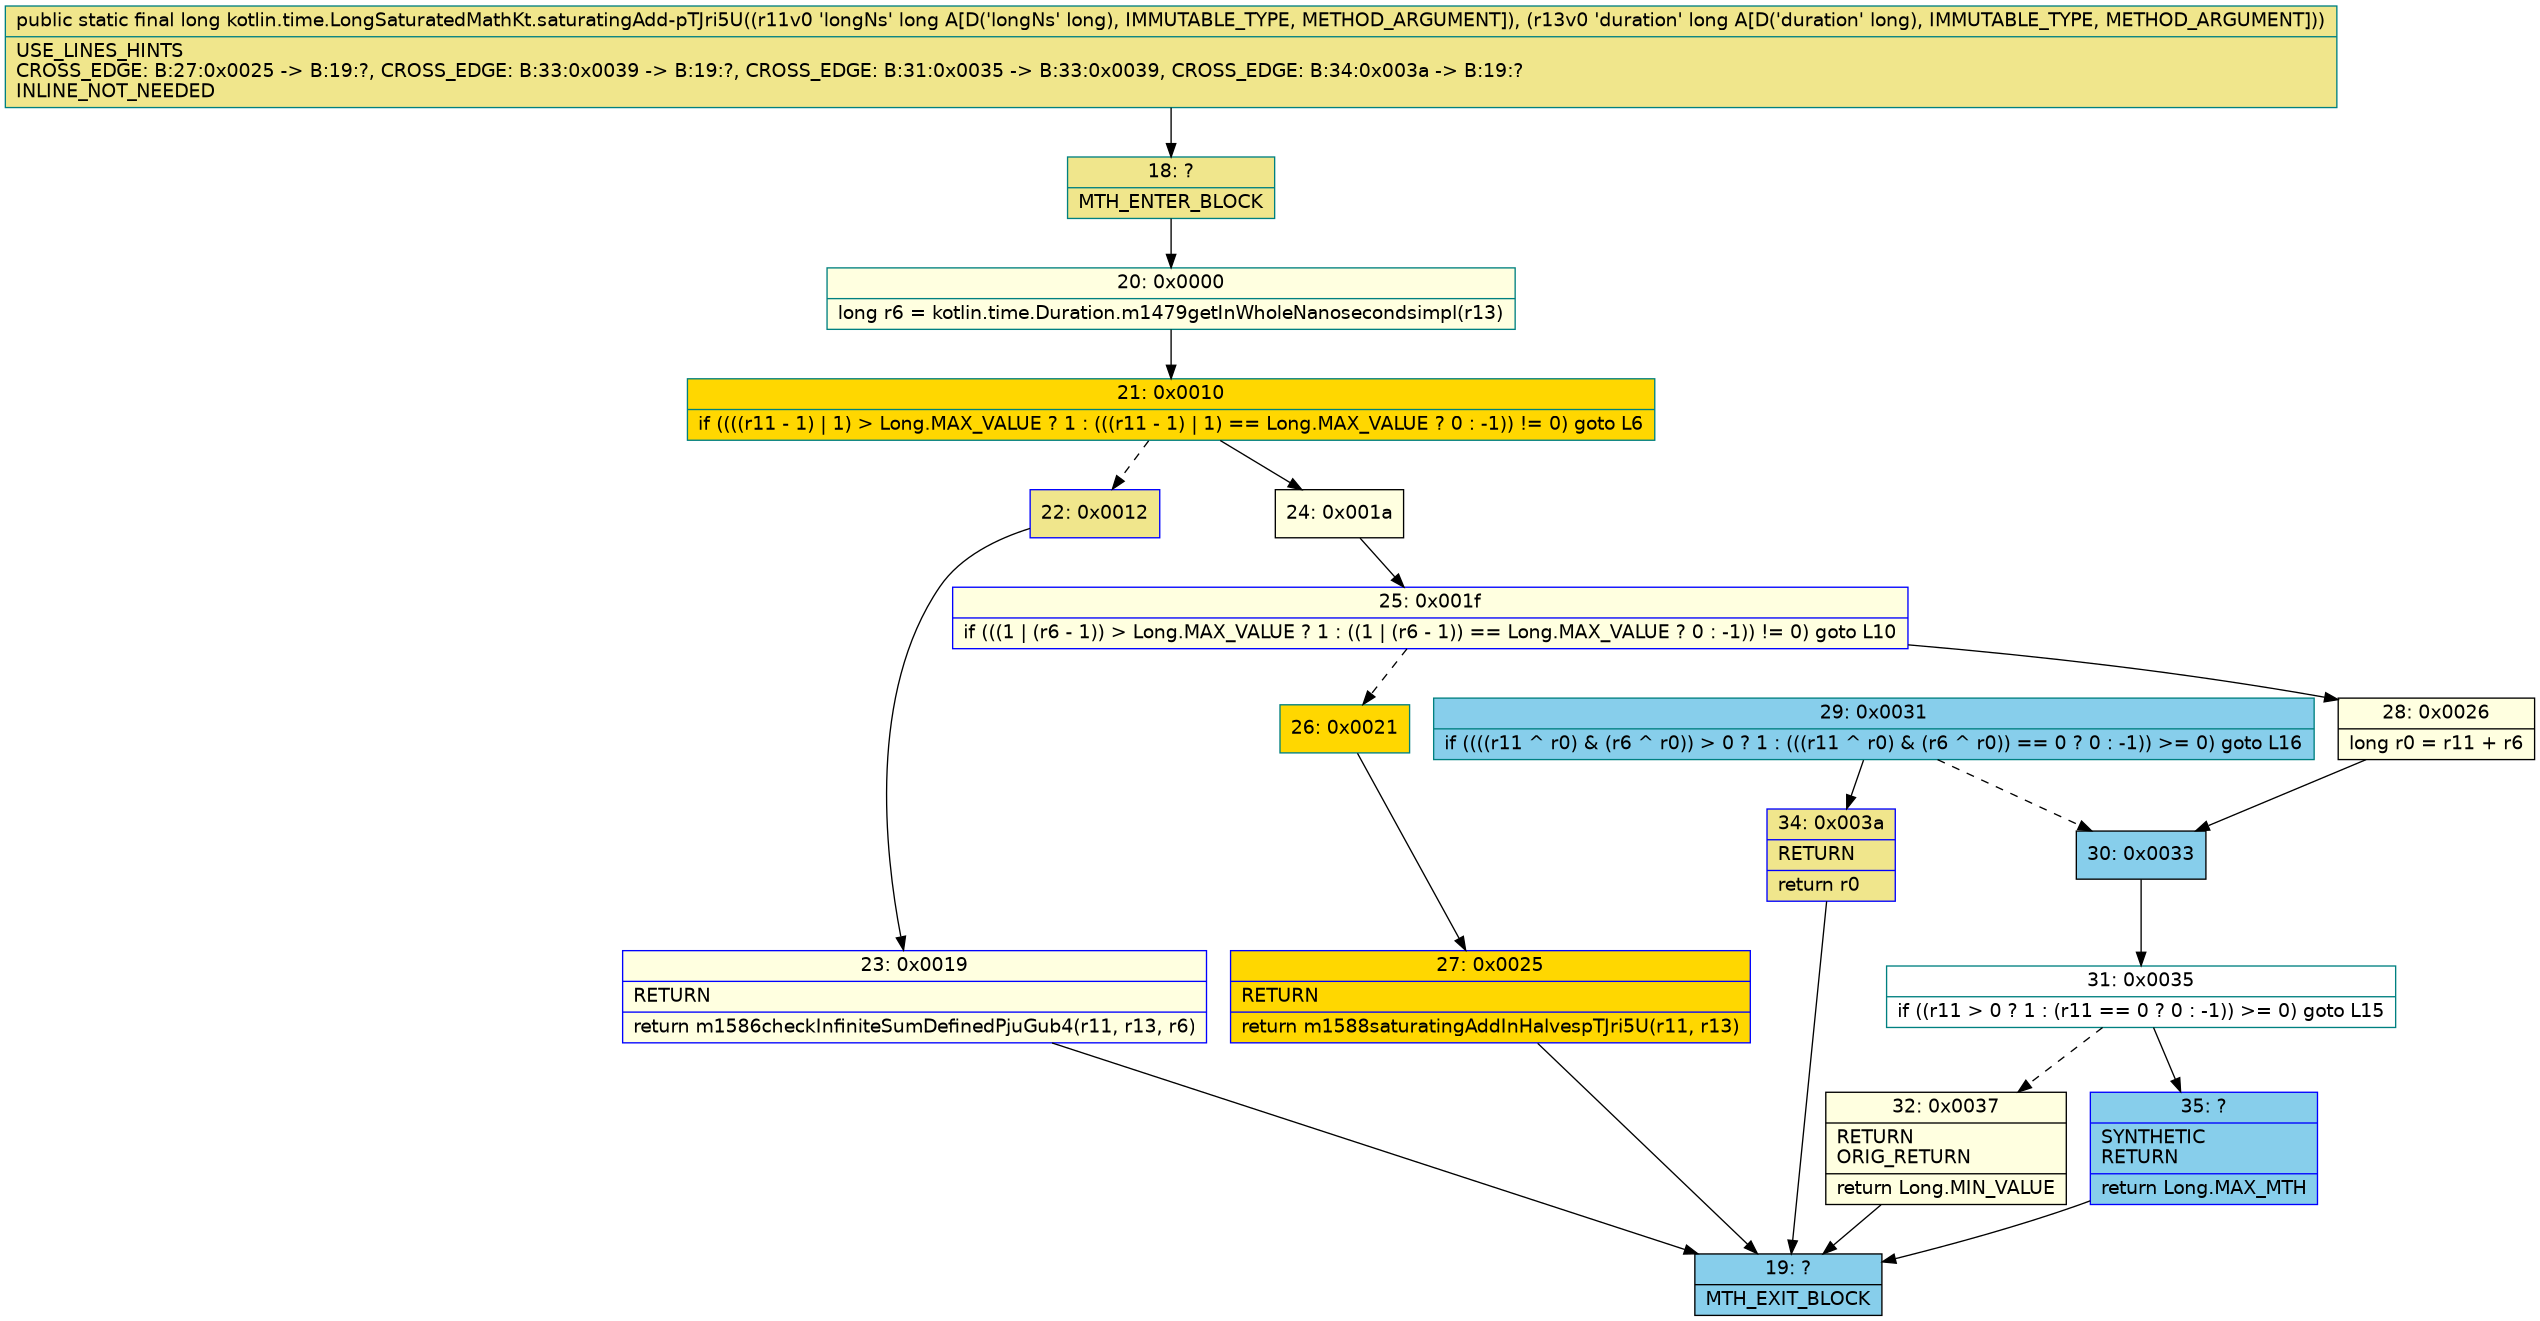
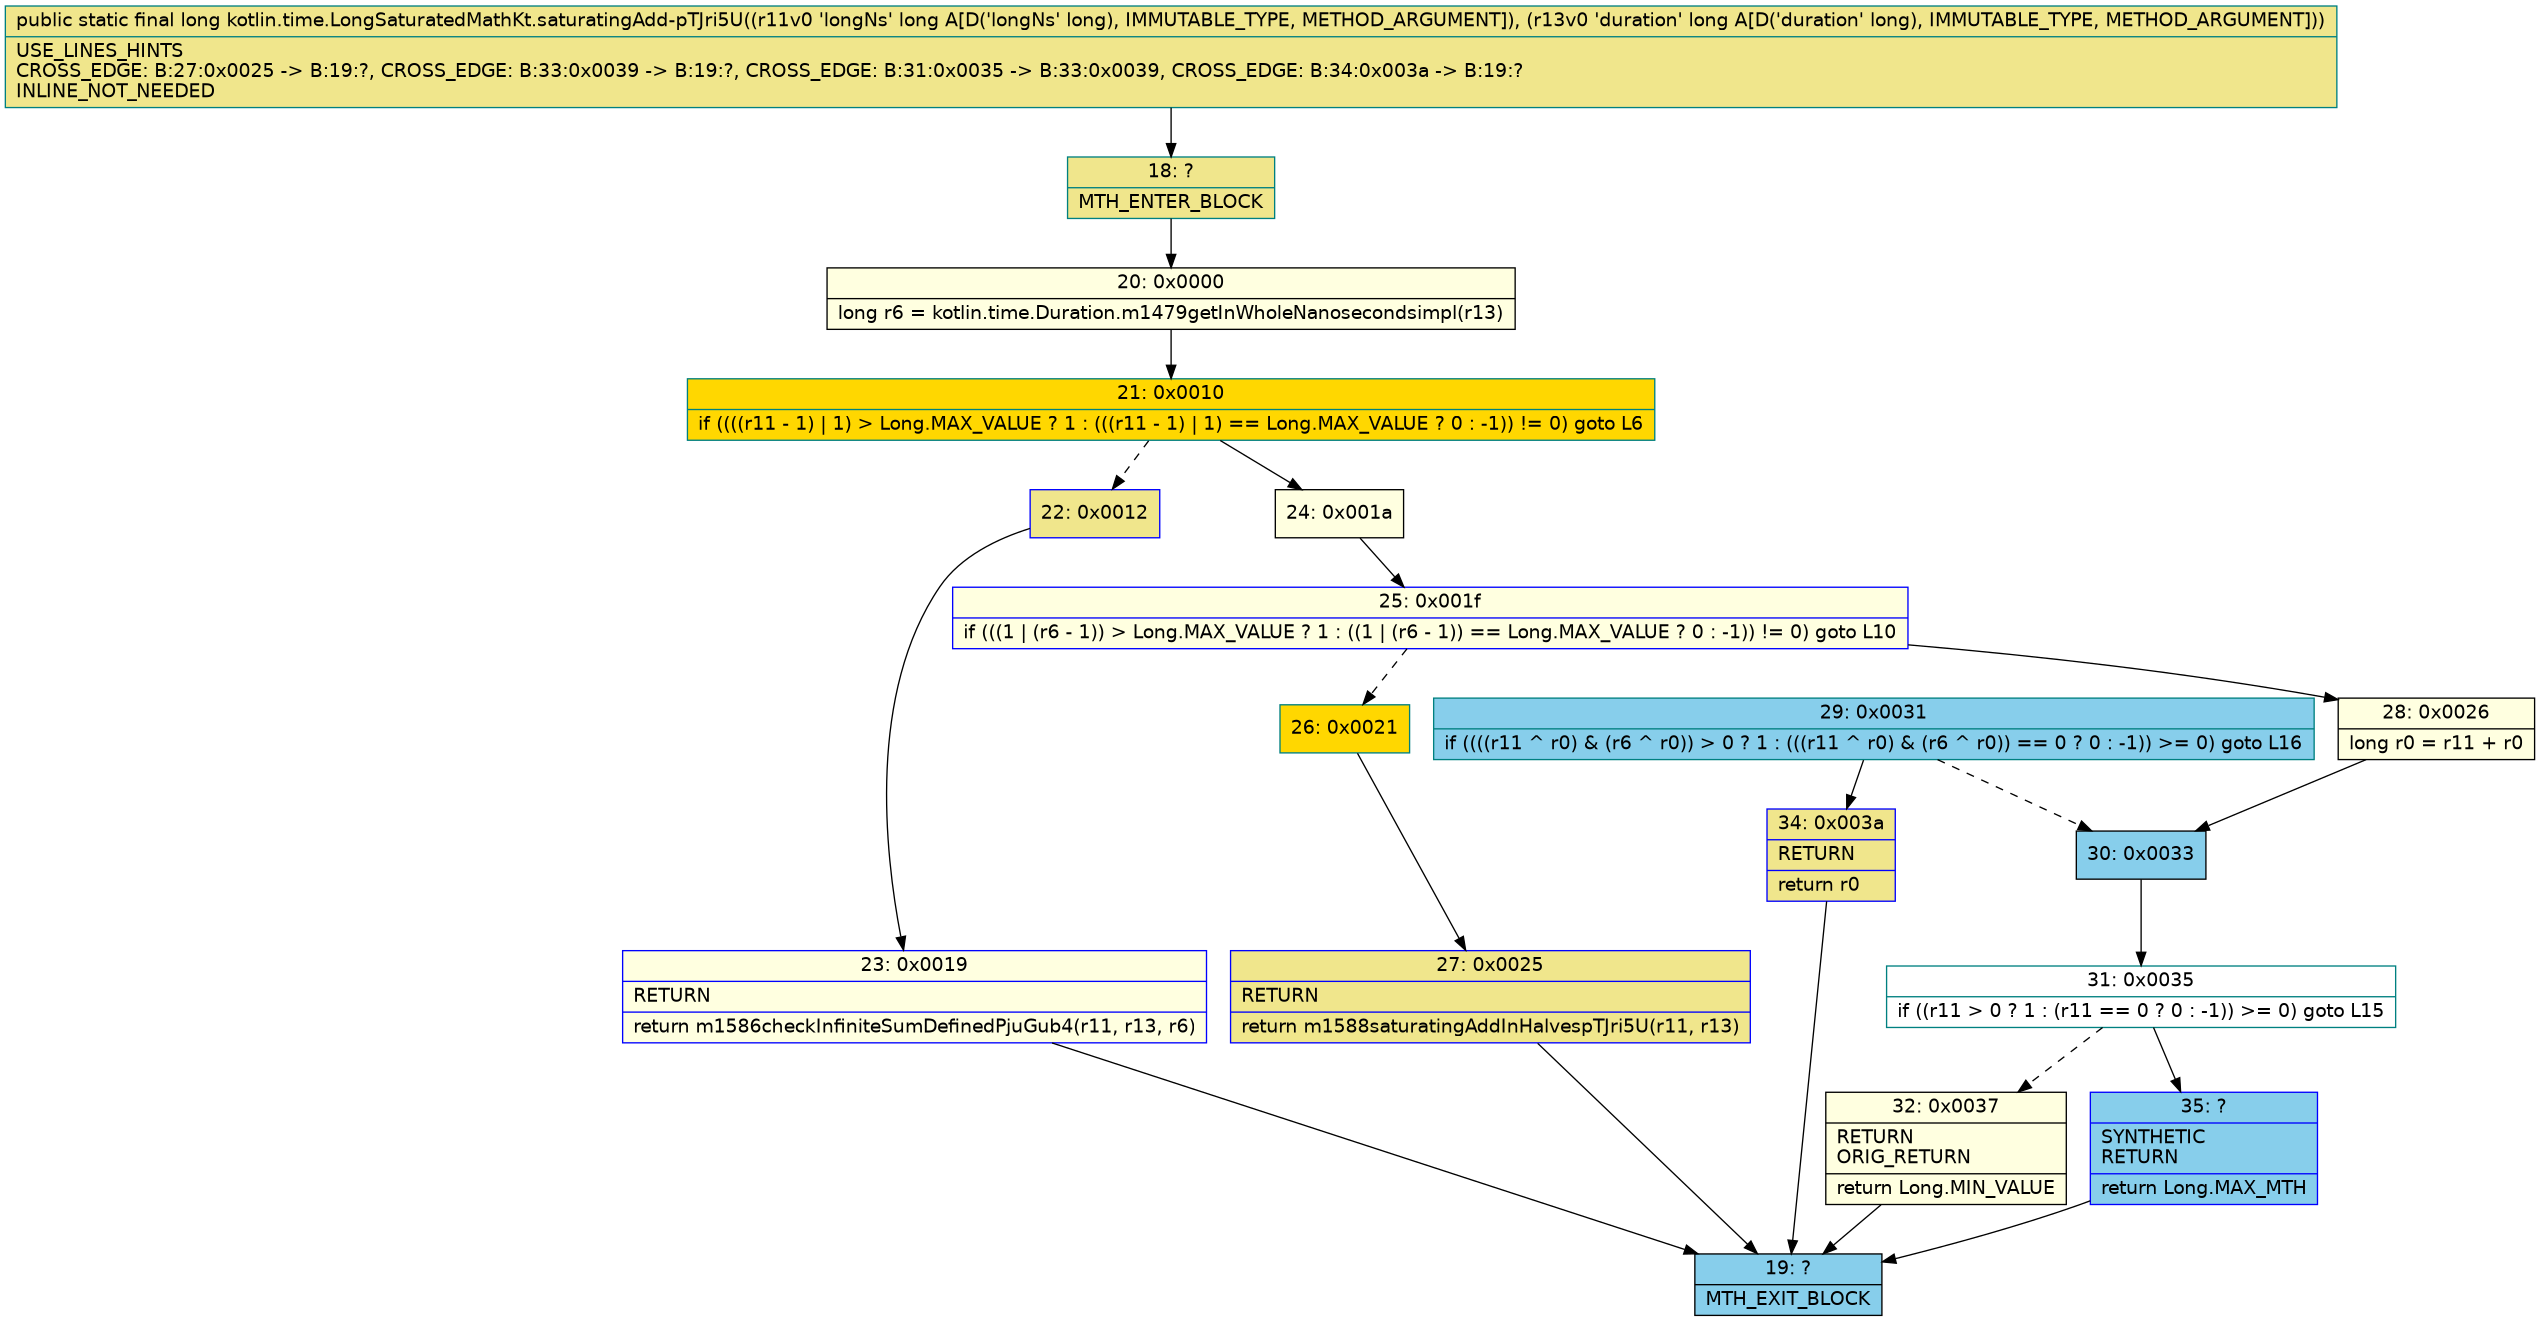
node "20: 0x0000": color teal -> black
node "28: 0x0026": text "long r0 = r11 + r6" -> "long r0 = r11 + r0"
node "27: 0x0025": fillcolor gold -> khaki
